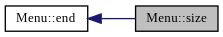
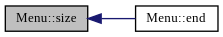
edge "Menu::size" -> "Menu::end": reversed
